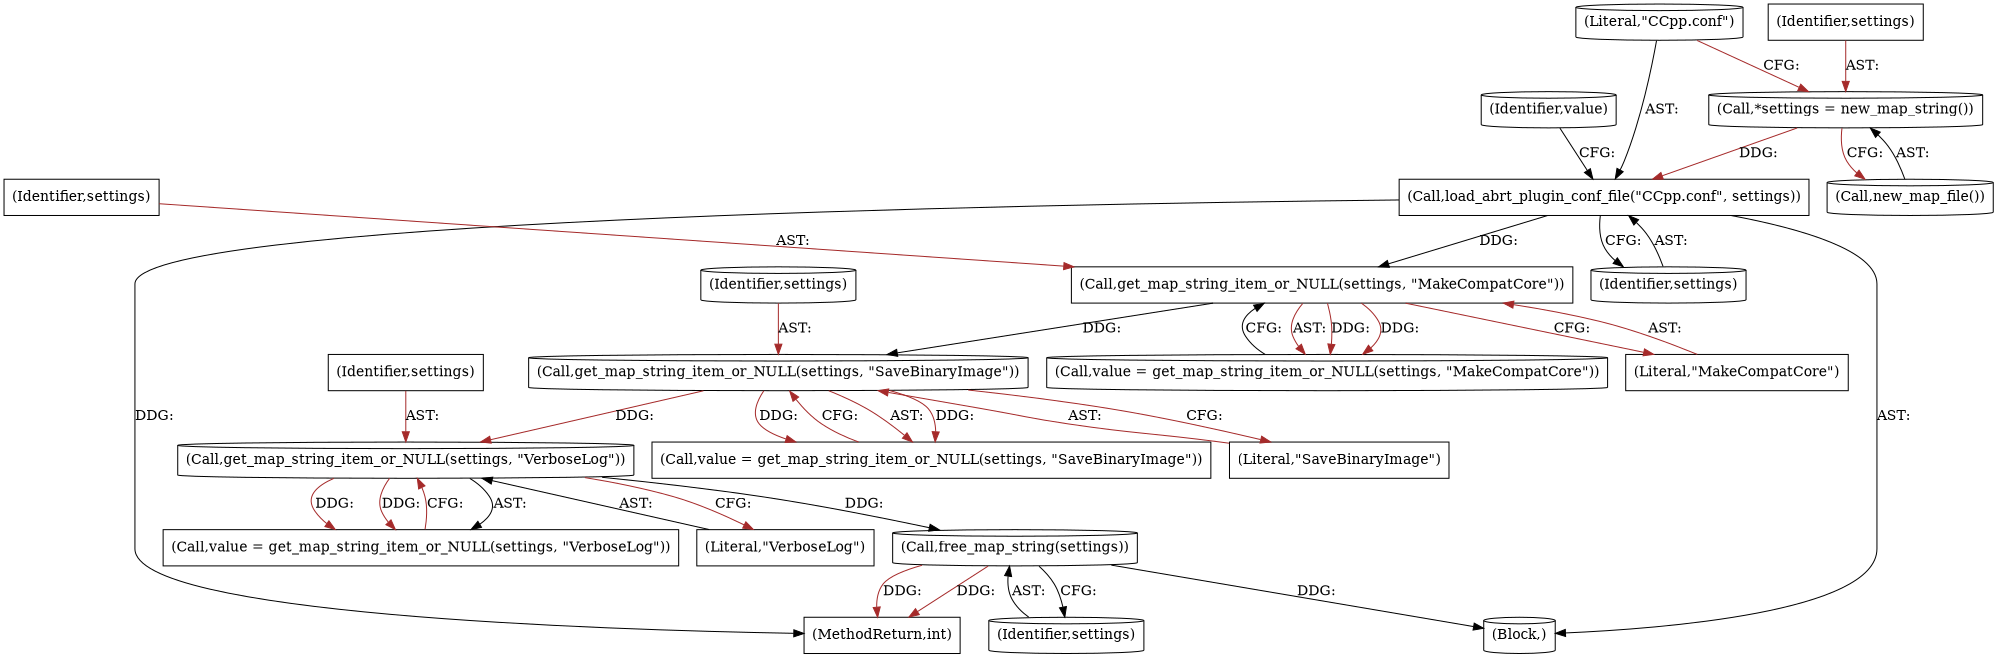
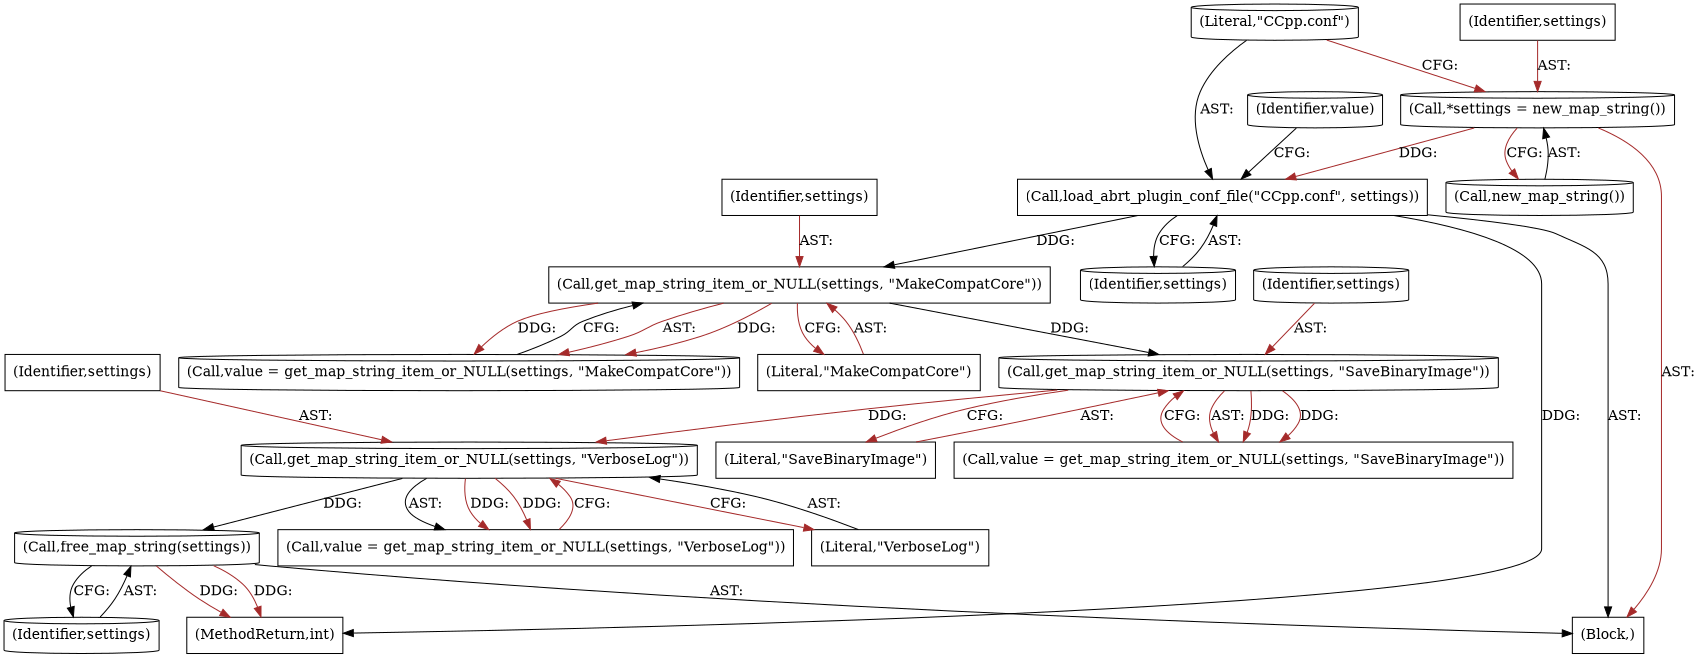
node "(Call,new_map_file())": label "(Call,new_map_file())" -> "(Call,new_map_string())"
edge "(Call,*settings = new_map_string())" -> "(Block,)": added, label "AST:"
edge "(Call,free_map_string(settings))" -> "(Block,)": label "DDG: " -> "AST: "
node "(Block,)": shape cylinder -> box
